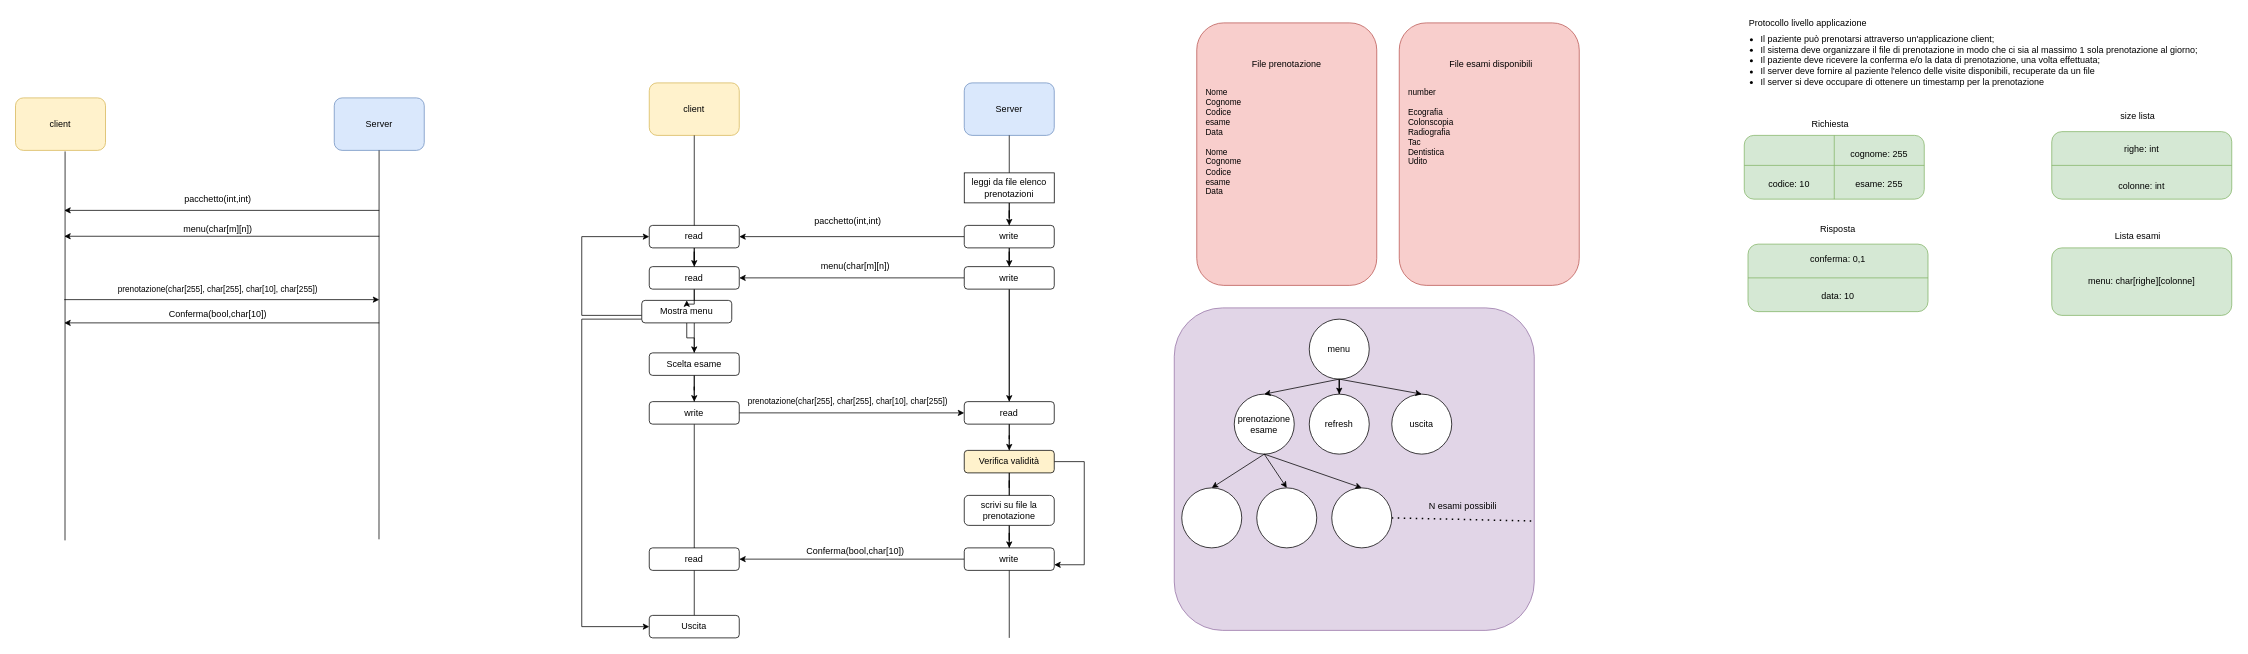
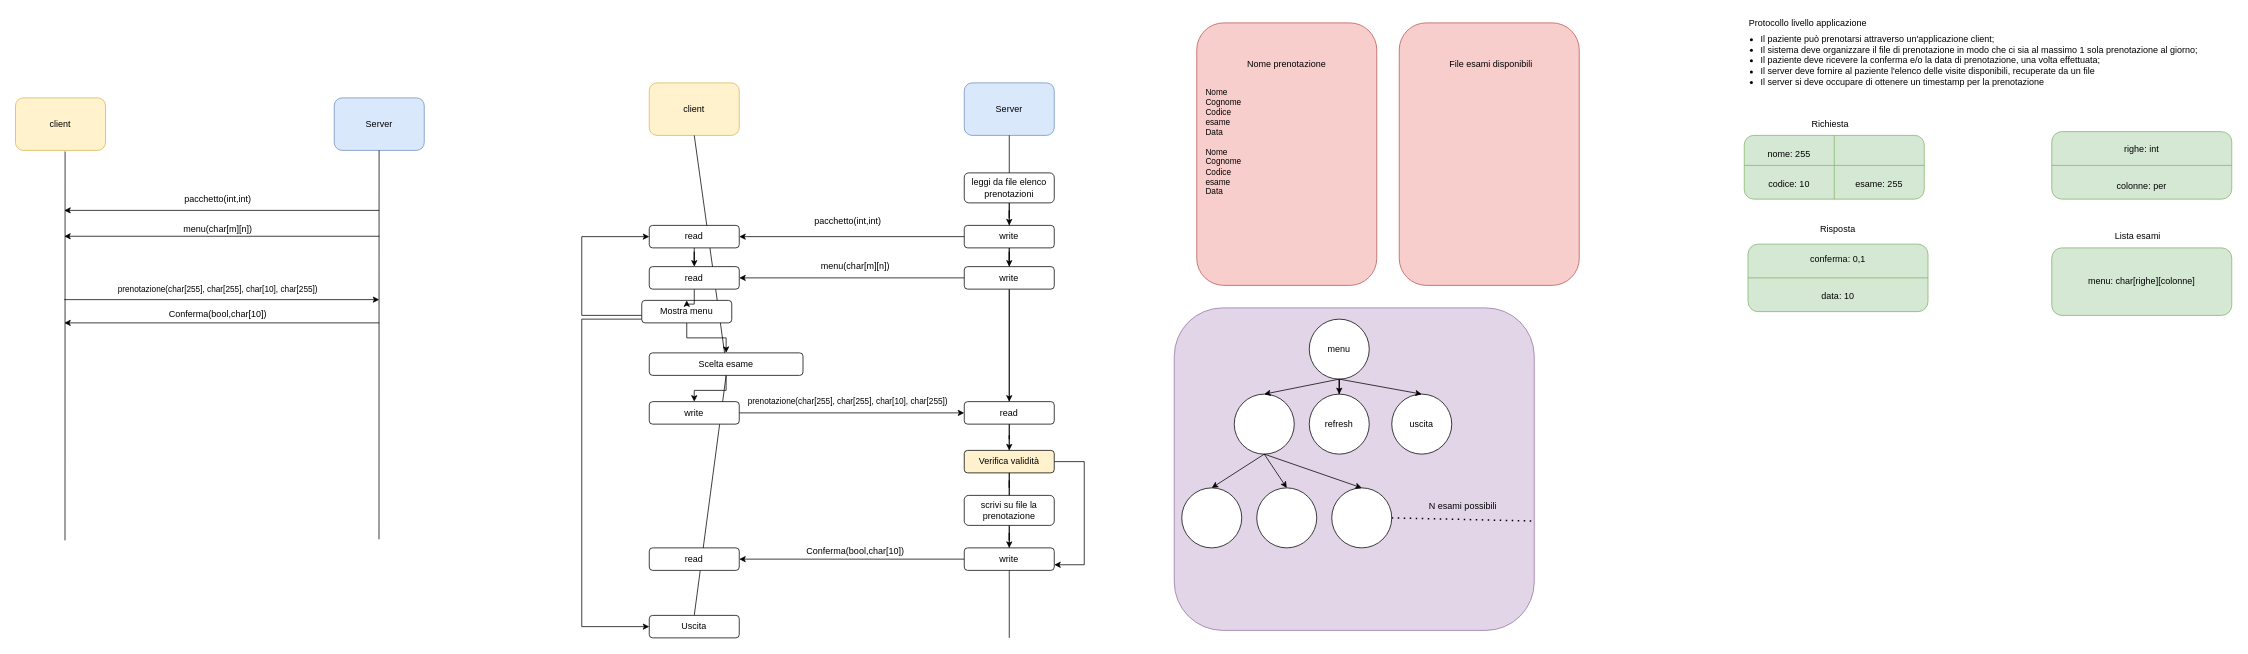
node "File prenotazione": label "File prenotazione" -> "Nome prenotazione"
node "size lista": removed
node "number Ecografia Colonscopia Radiografia Tac Dentistica Udito": removed
node "nome: 255": added
node "cognome: 255": removed
node "colonne: int": label "colonne: int" -> "colonne: per"
node "leggi da file elenco prenotazioni": shape rectangle -> rounded rectangle
node "Scelta esame": size 90x23 -> 154x23
node "prenotazione esame": removed
